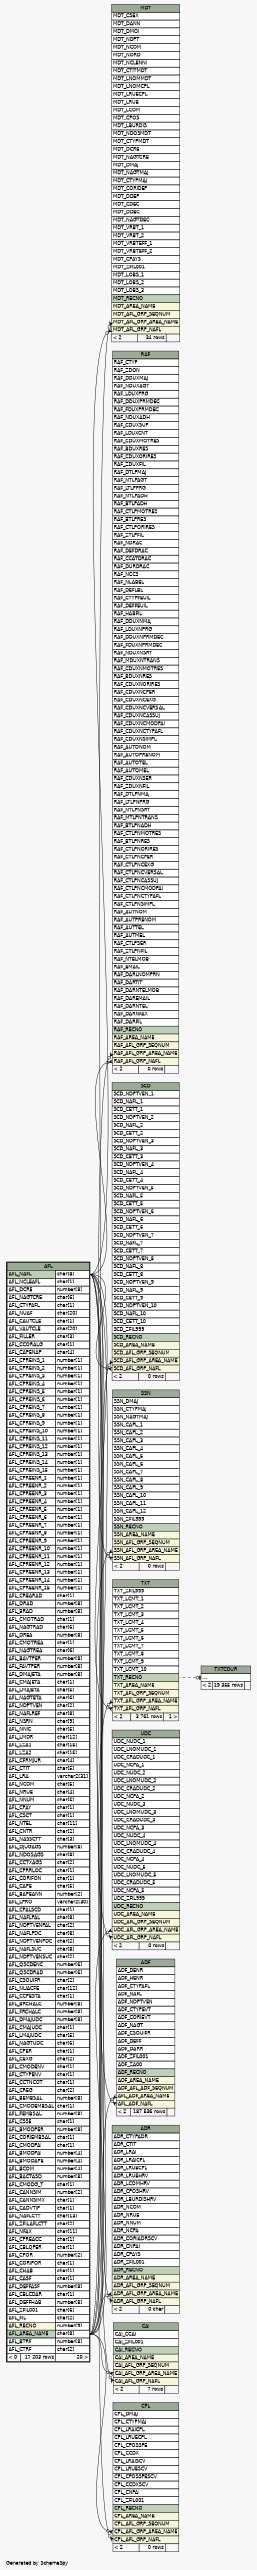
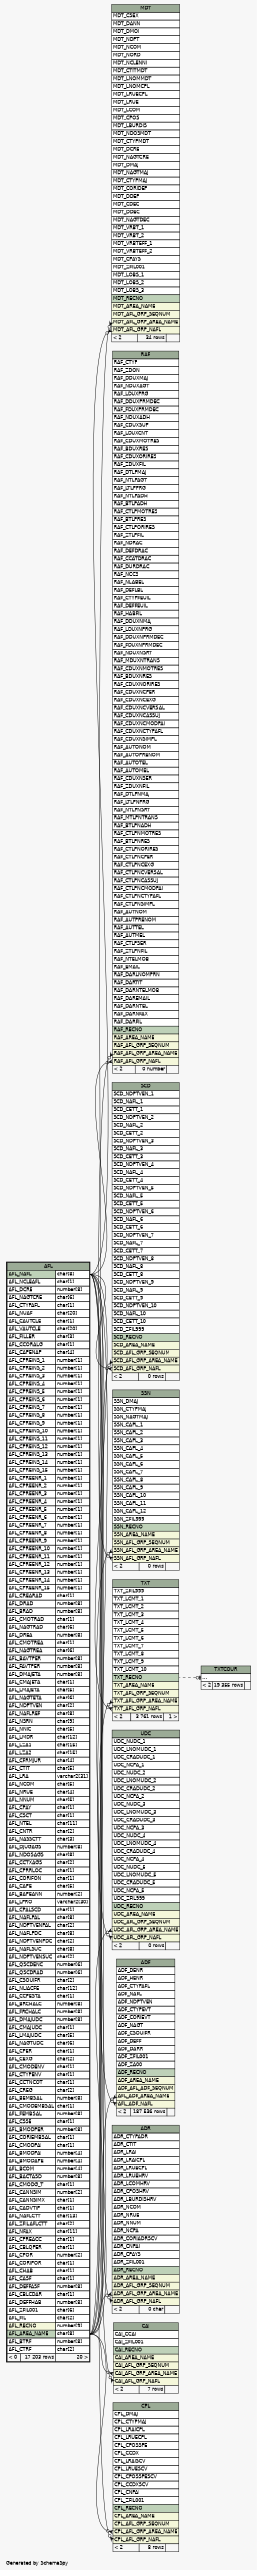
node "RAF": text "0 rows" -> "0 number"
node "CPL": text "0 rows" -> "8 rows"
